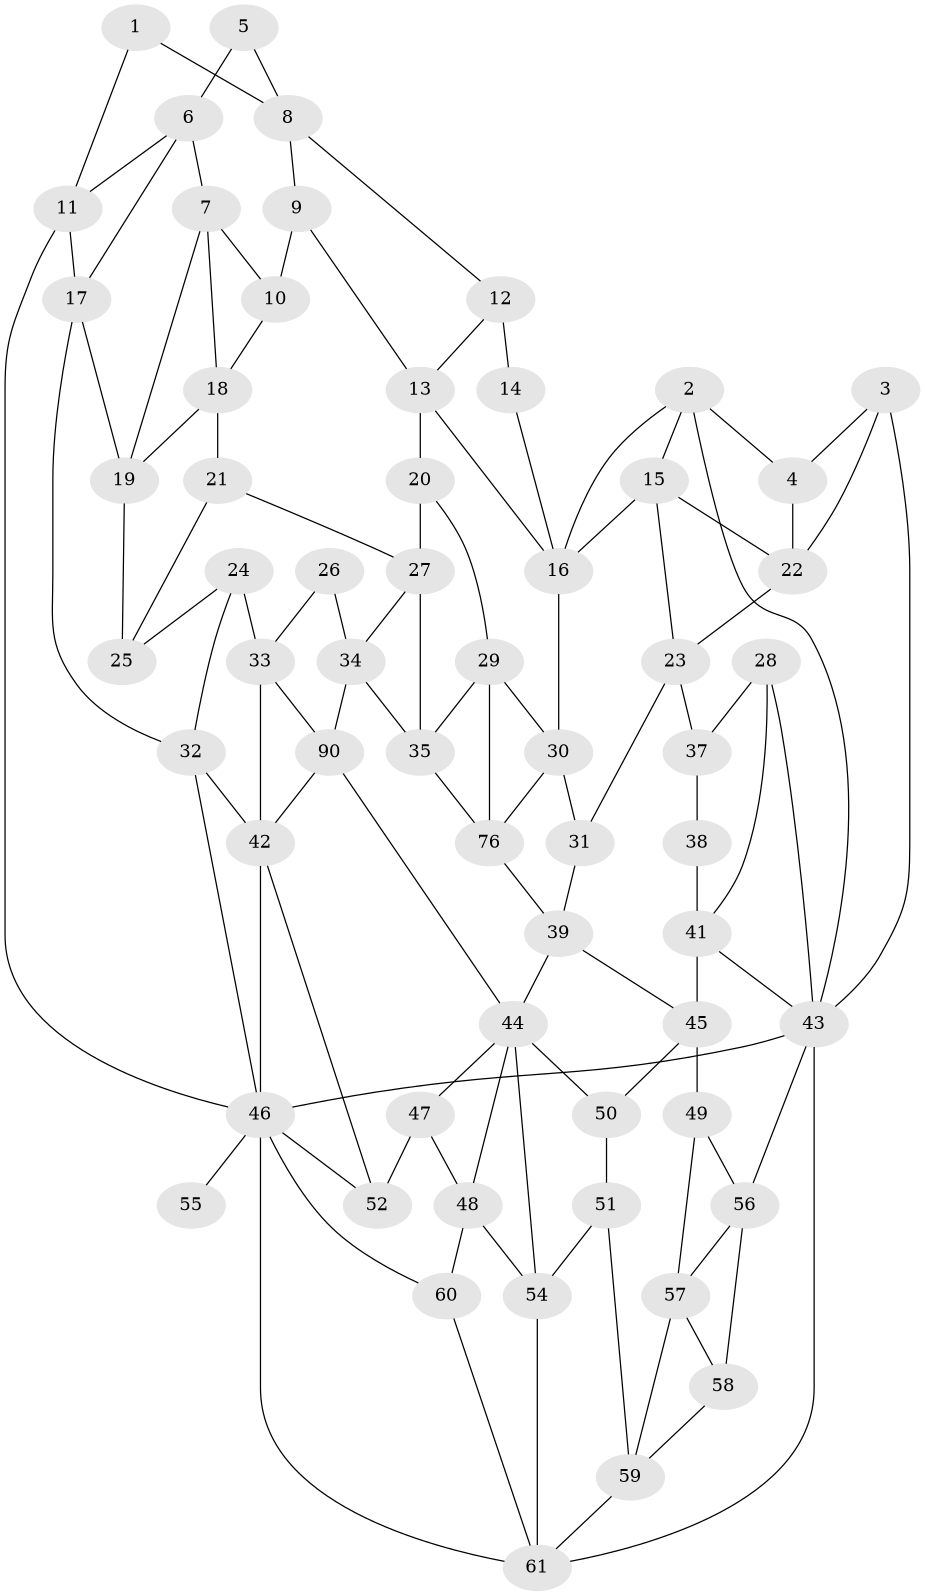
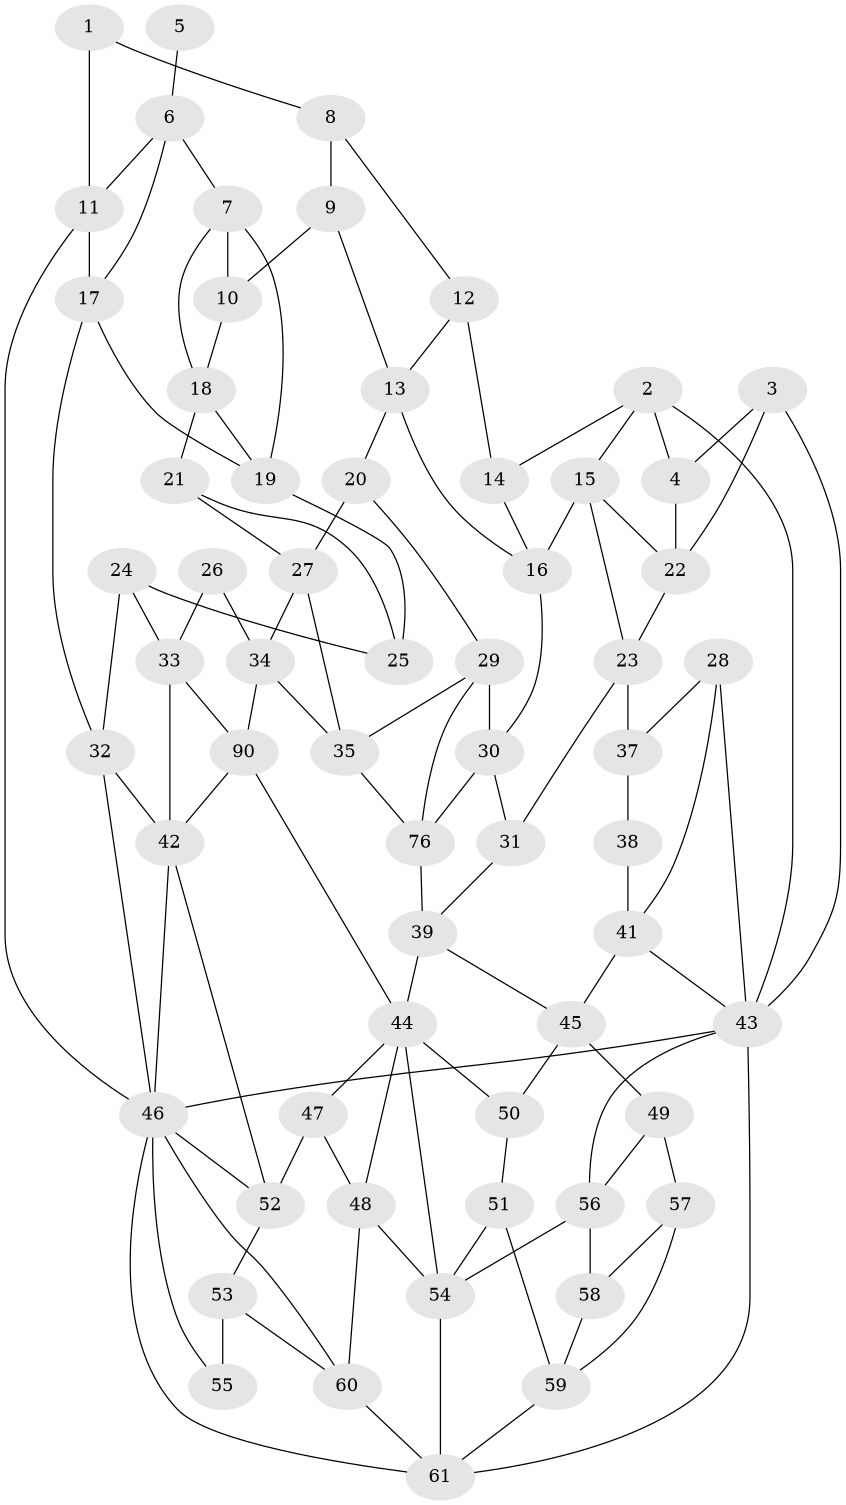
edge "5" -- "8": removed
edge "2" -- "16": now "2" -- "14"
edge "56" -- "57": now "56" -- "54"
node "53": added
